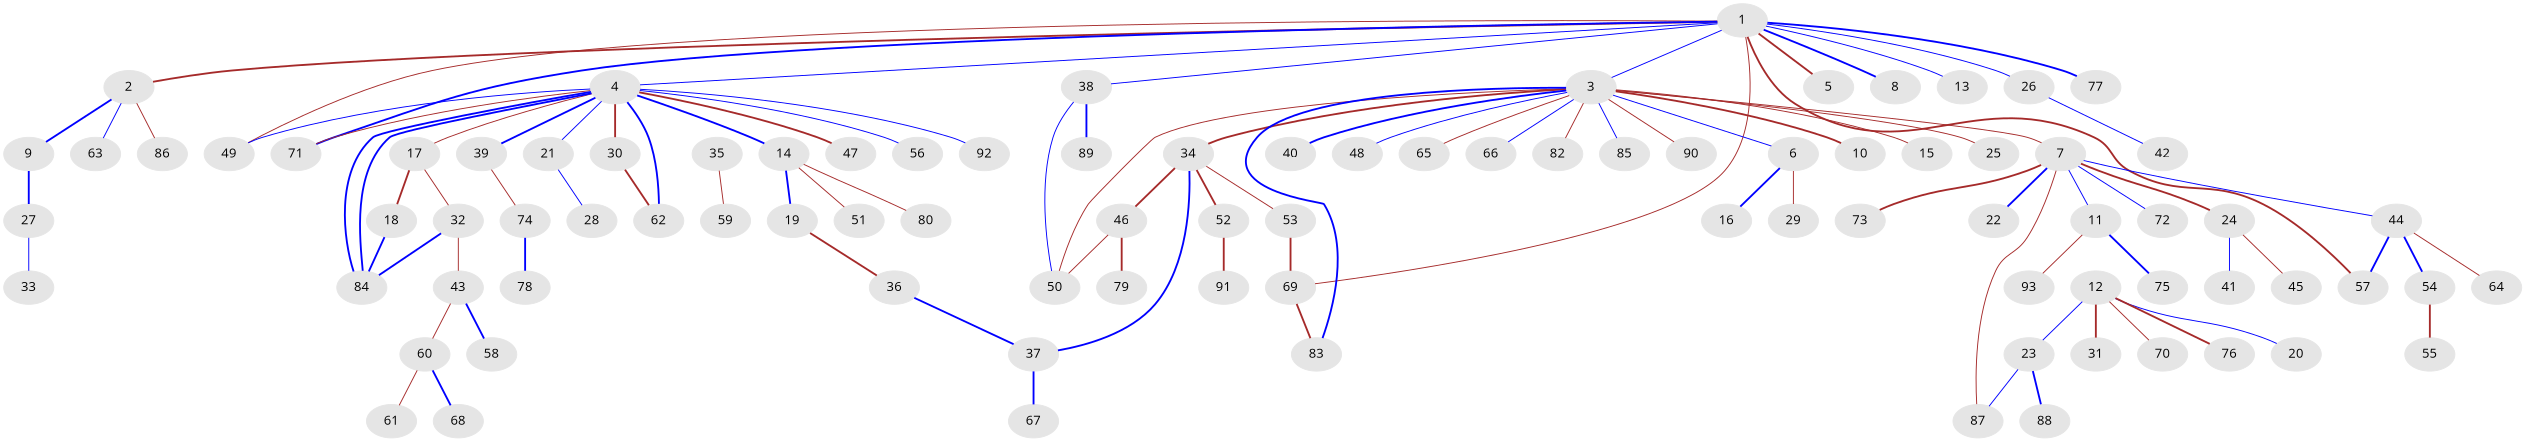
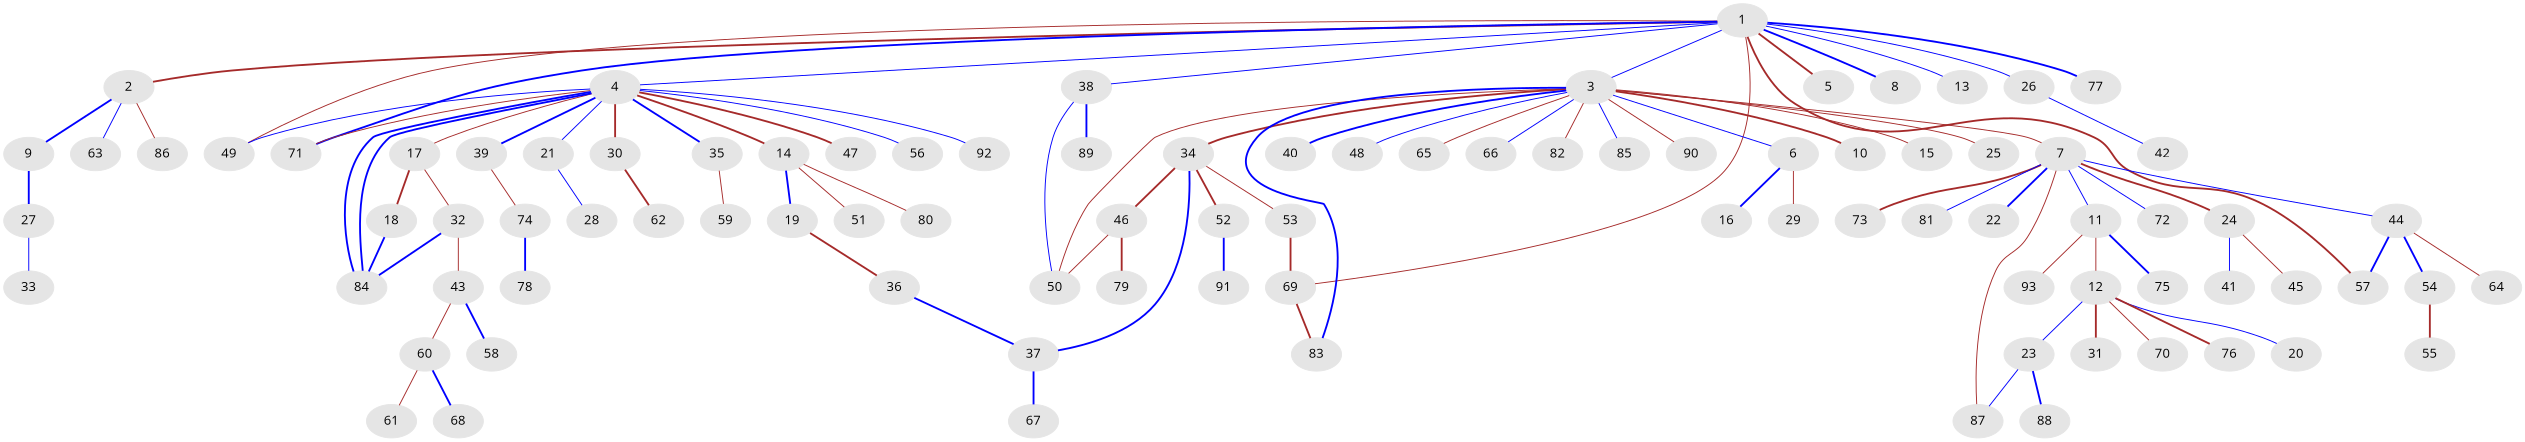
edge "4" -- "14": color blue -> brown
edge "4" -- "62": now "4" -- "35"
node "81": added
edge "52" -- "91": color brown -> blue
edge "11" -- "12": added
